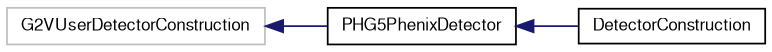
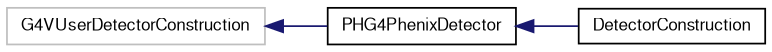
node "G2VUserDetectorConstruction": label "G2VUserDetectorConstruction" -> "G4VUserDetectorConstruction"
node "PHG5PhenixDetector": label "PHG5PhenixDetector" -> "PHG4PhenixDetector"
